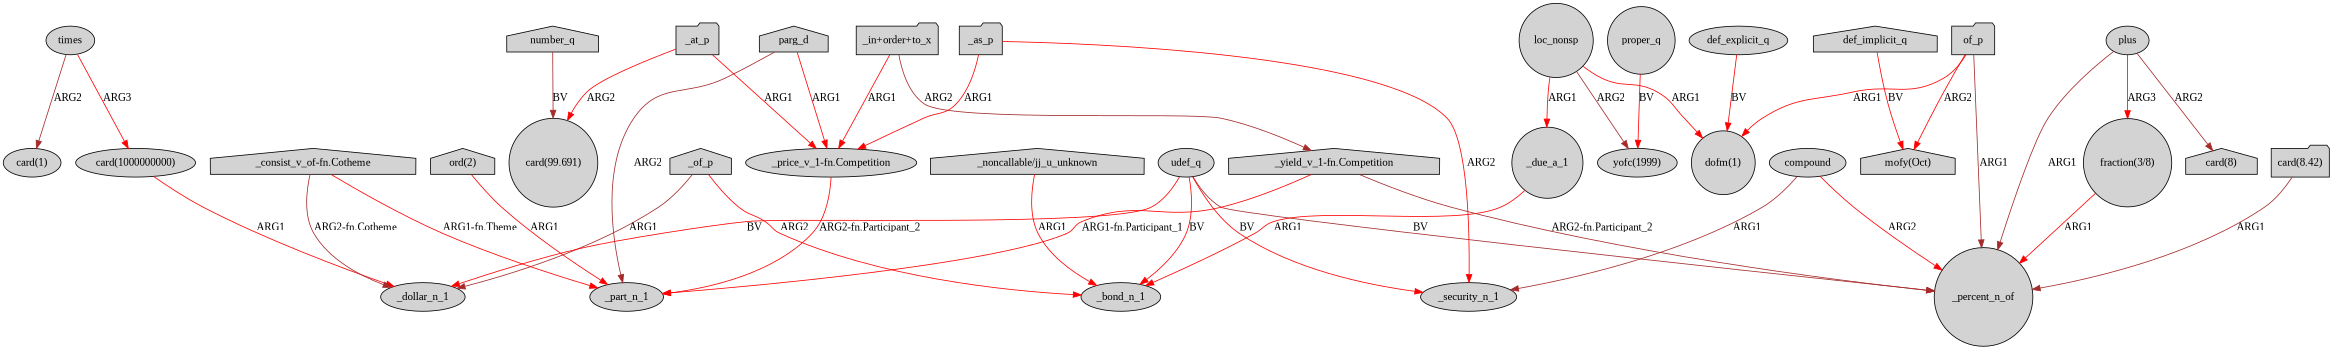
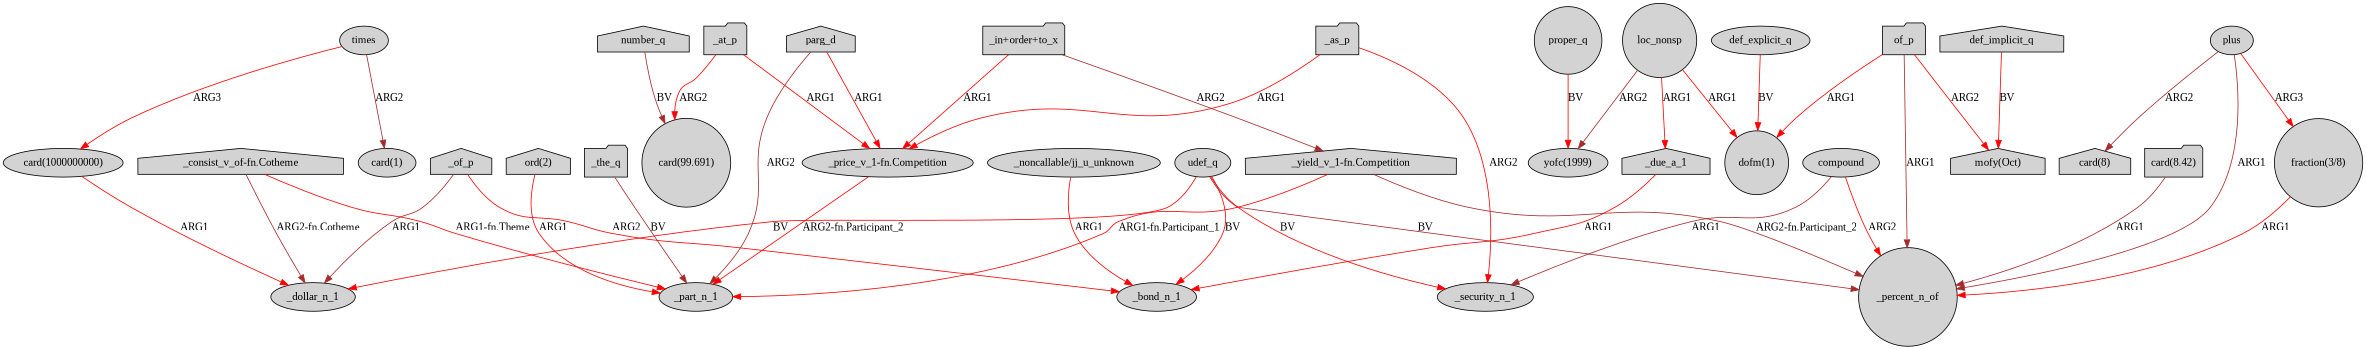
node "_the_q": added
node "_noncallable/jj_u_unknown": shape house -> ellipse
node "_due_a_1": shape circle -> house
